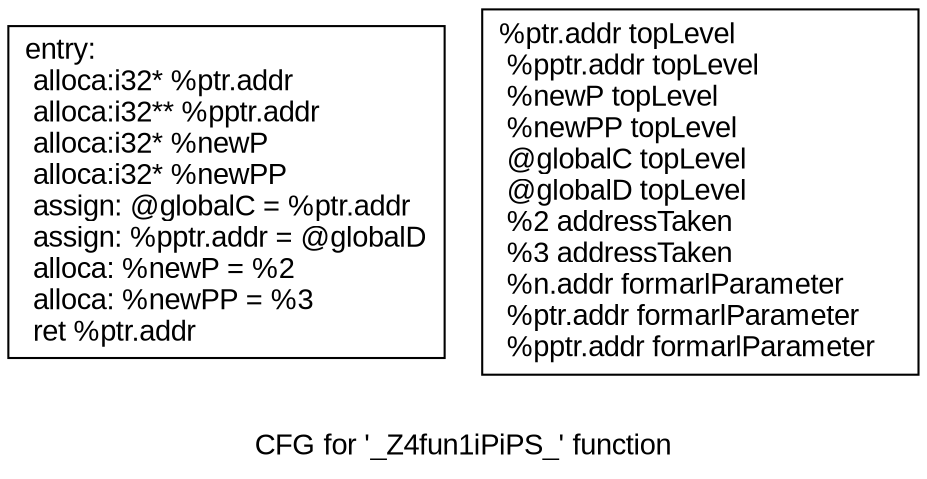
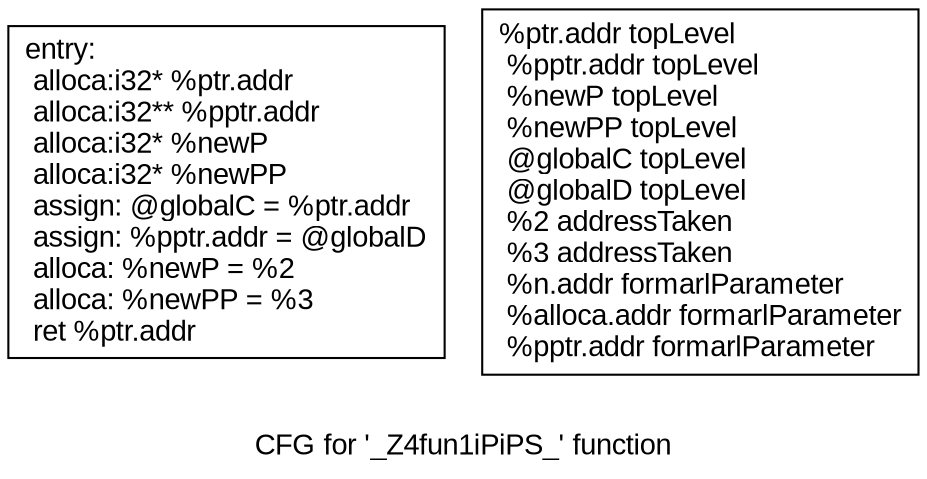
node "%ptr.addr topLevel": text "%ptr.addr formarlParameter" -> "%alloca.addr formarlParameter"
